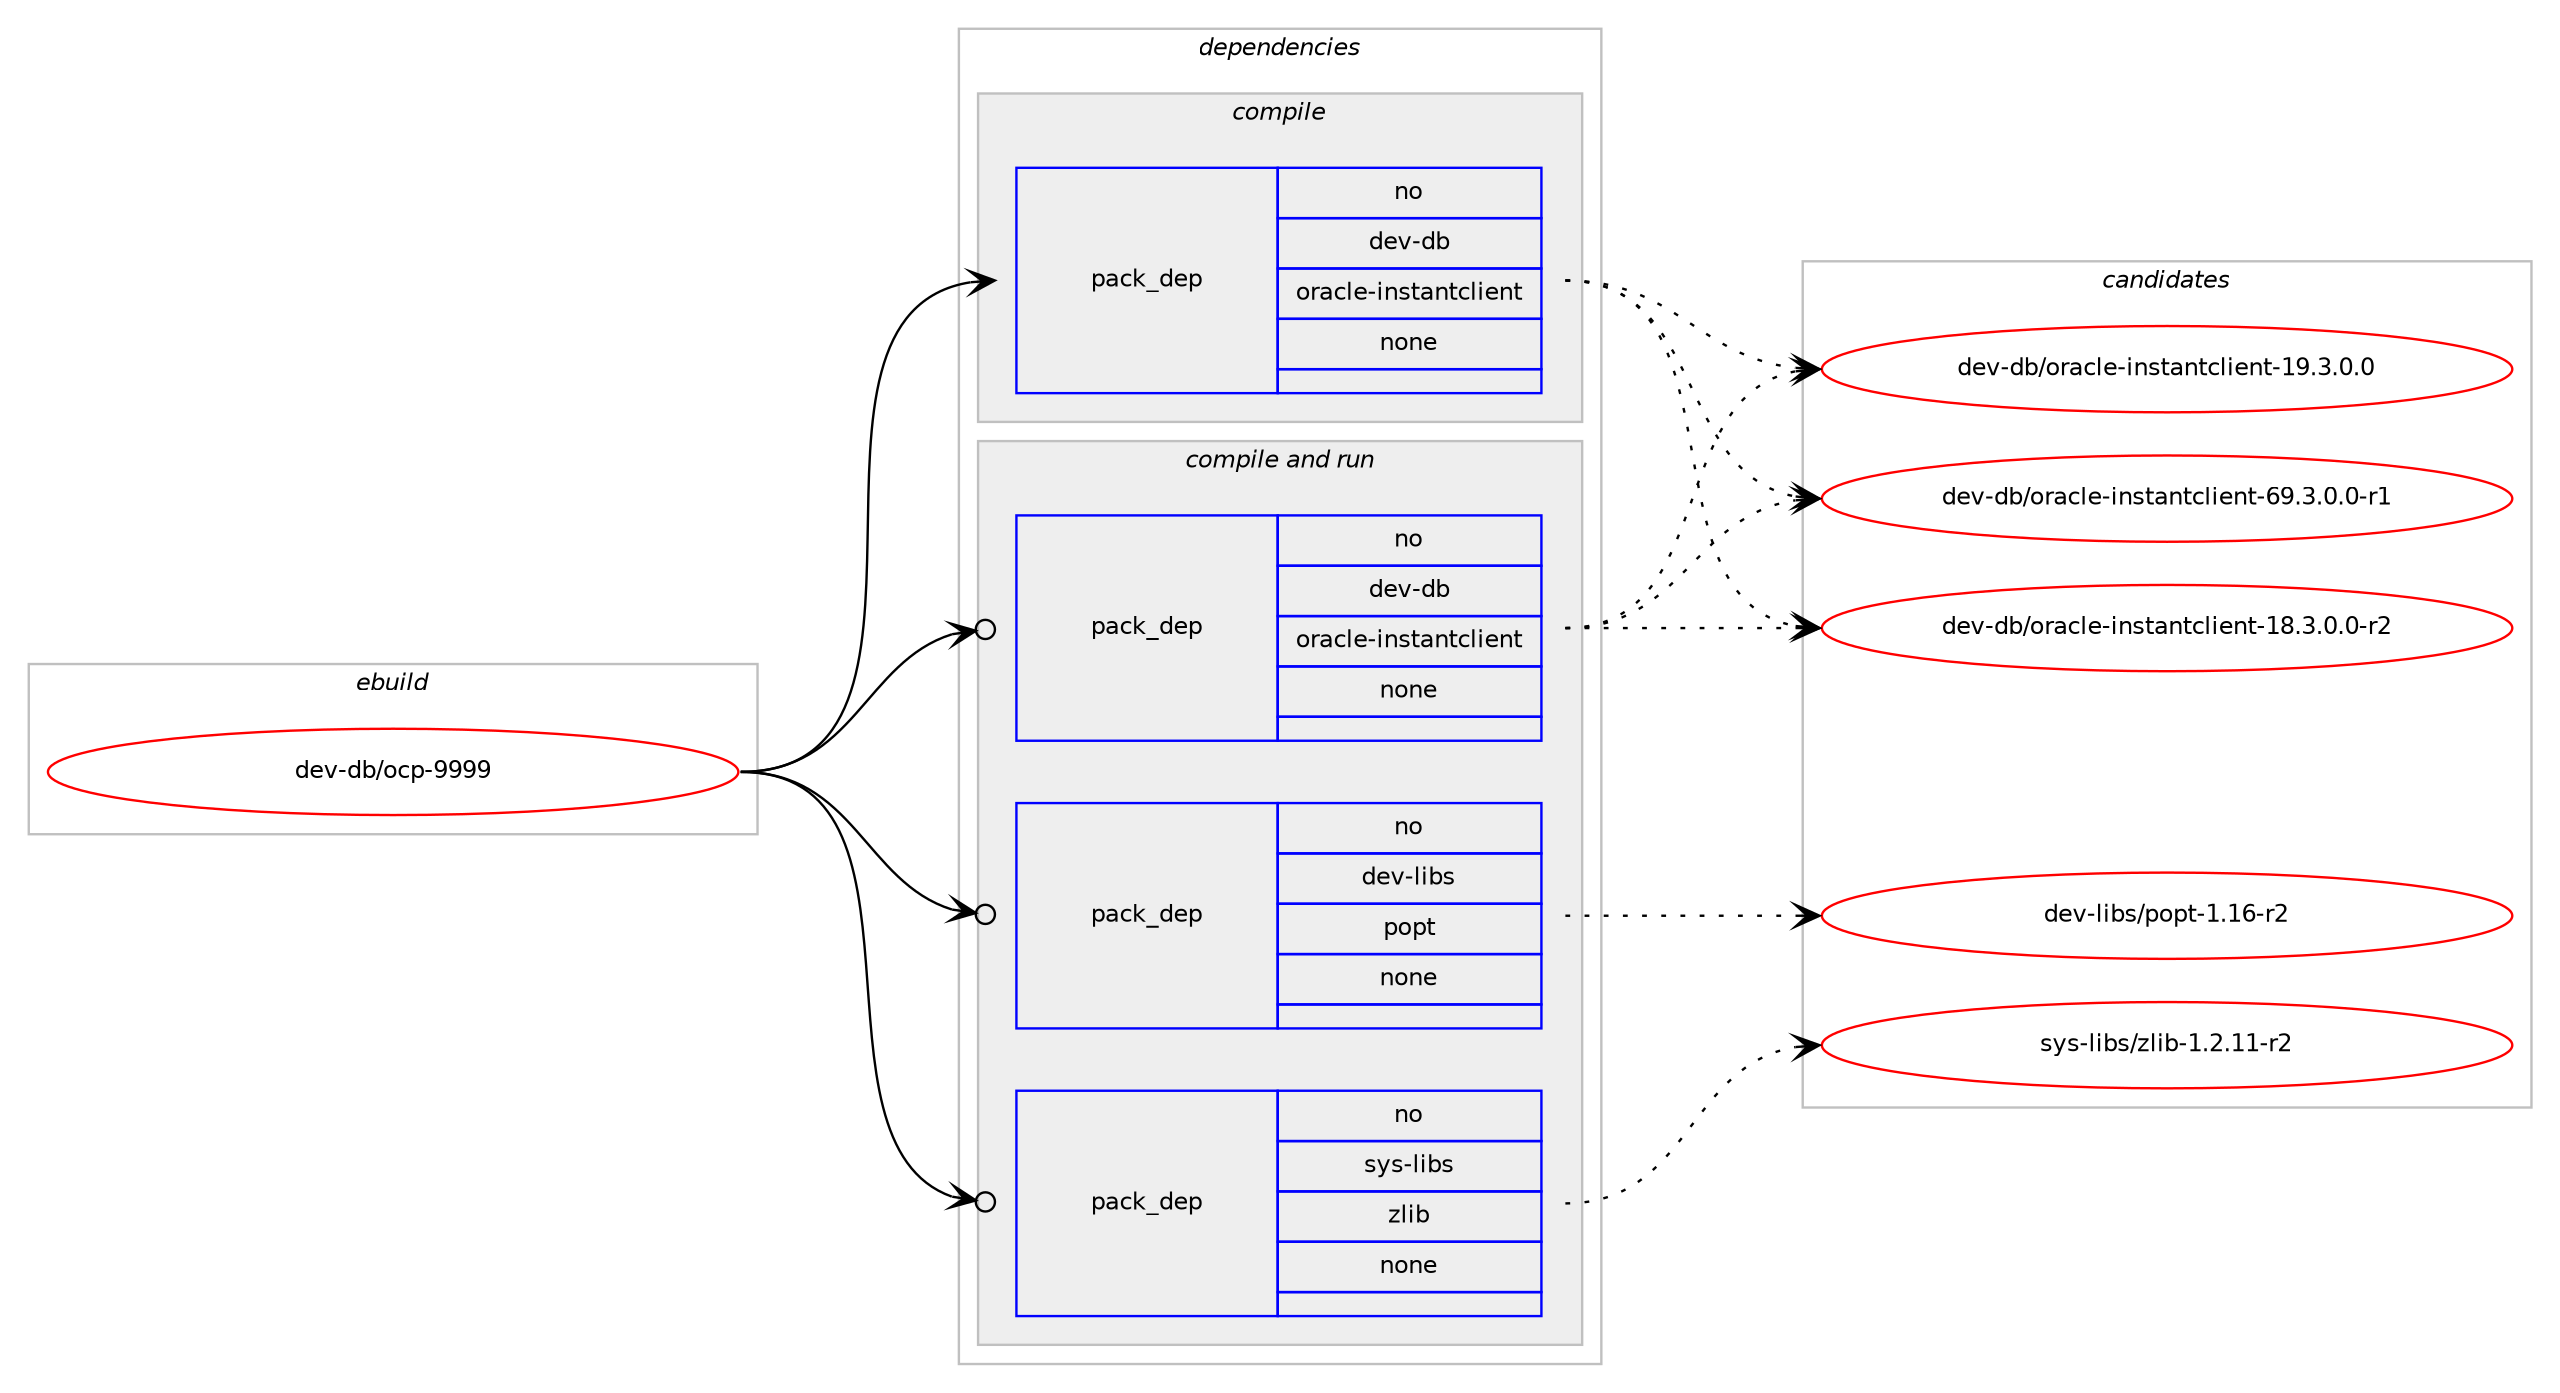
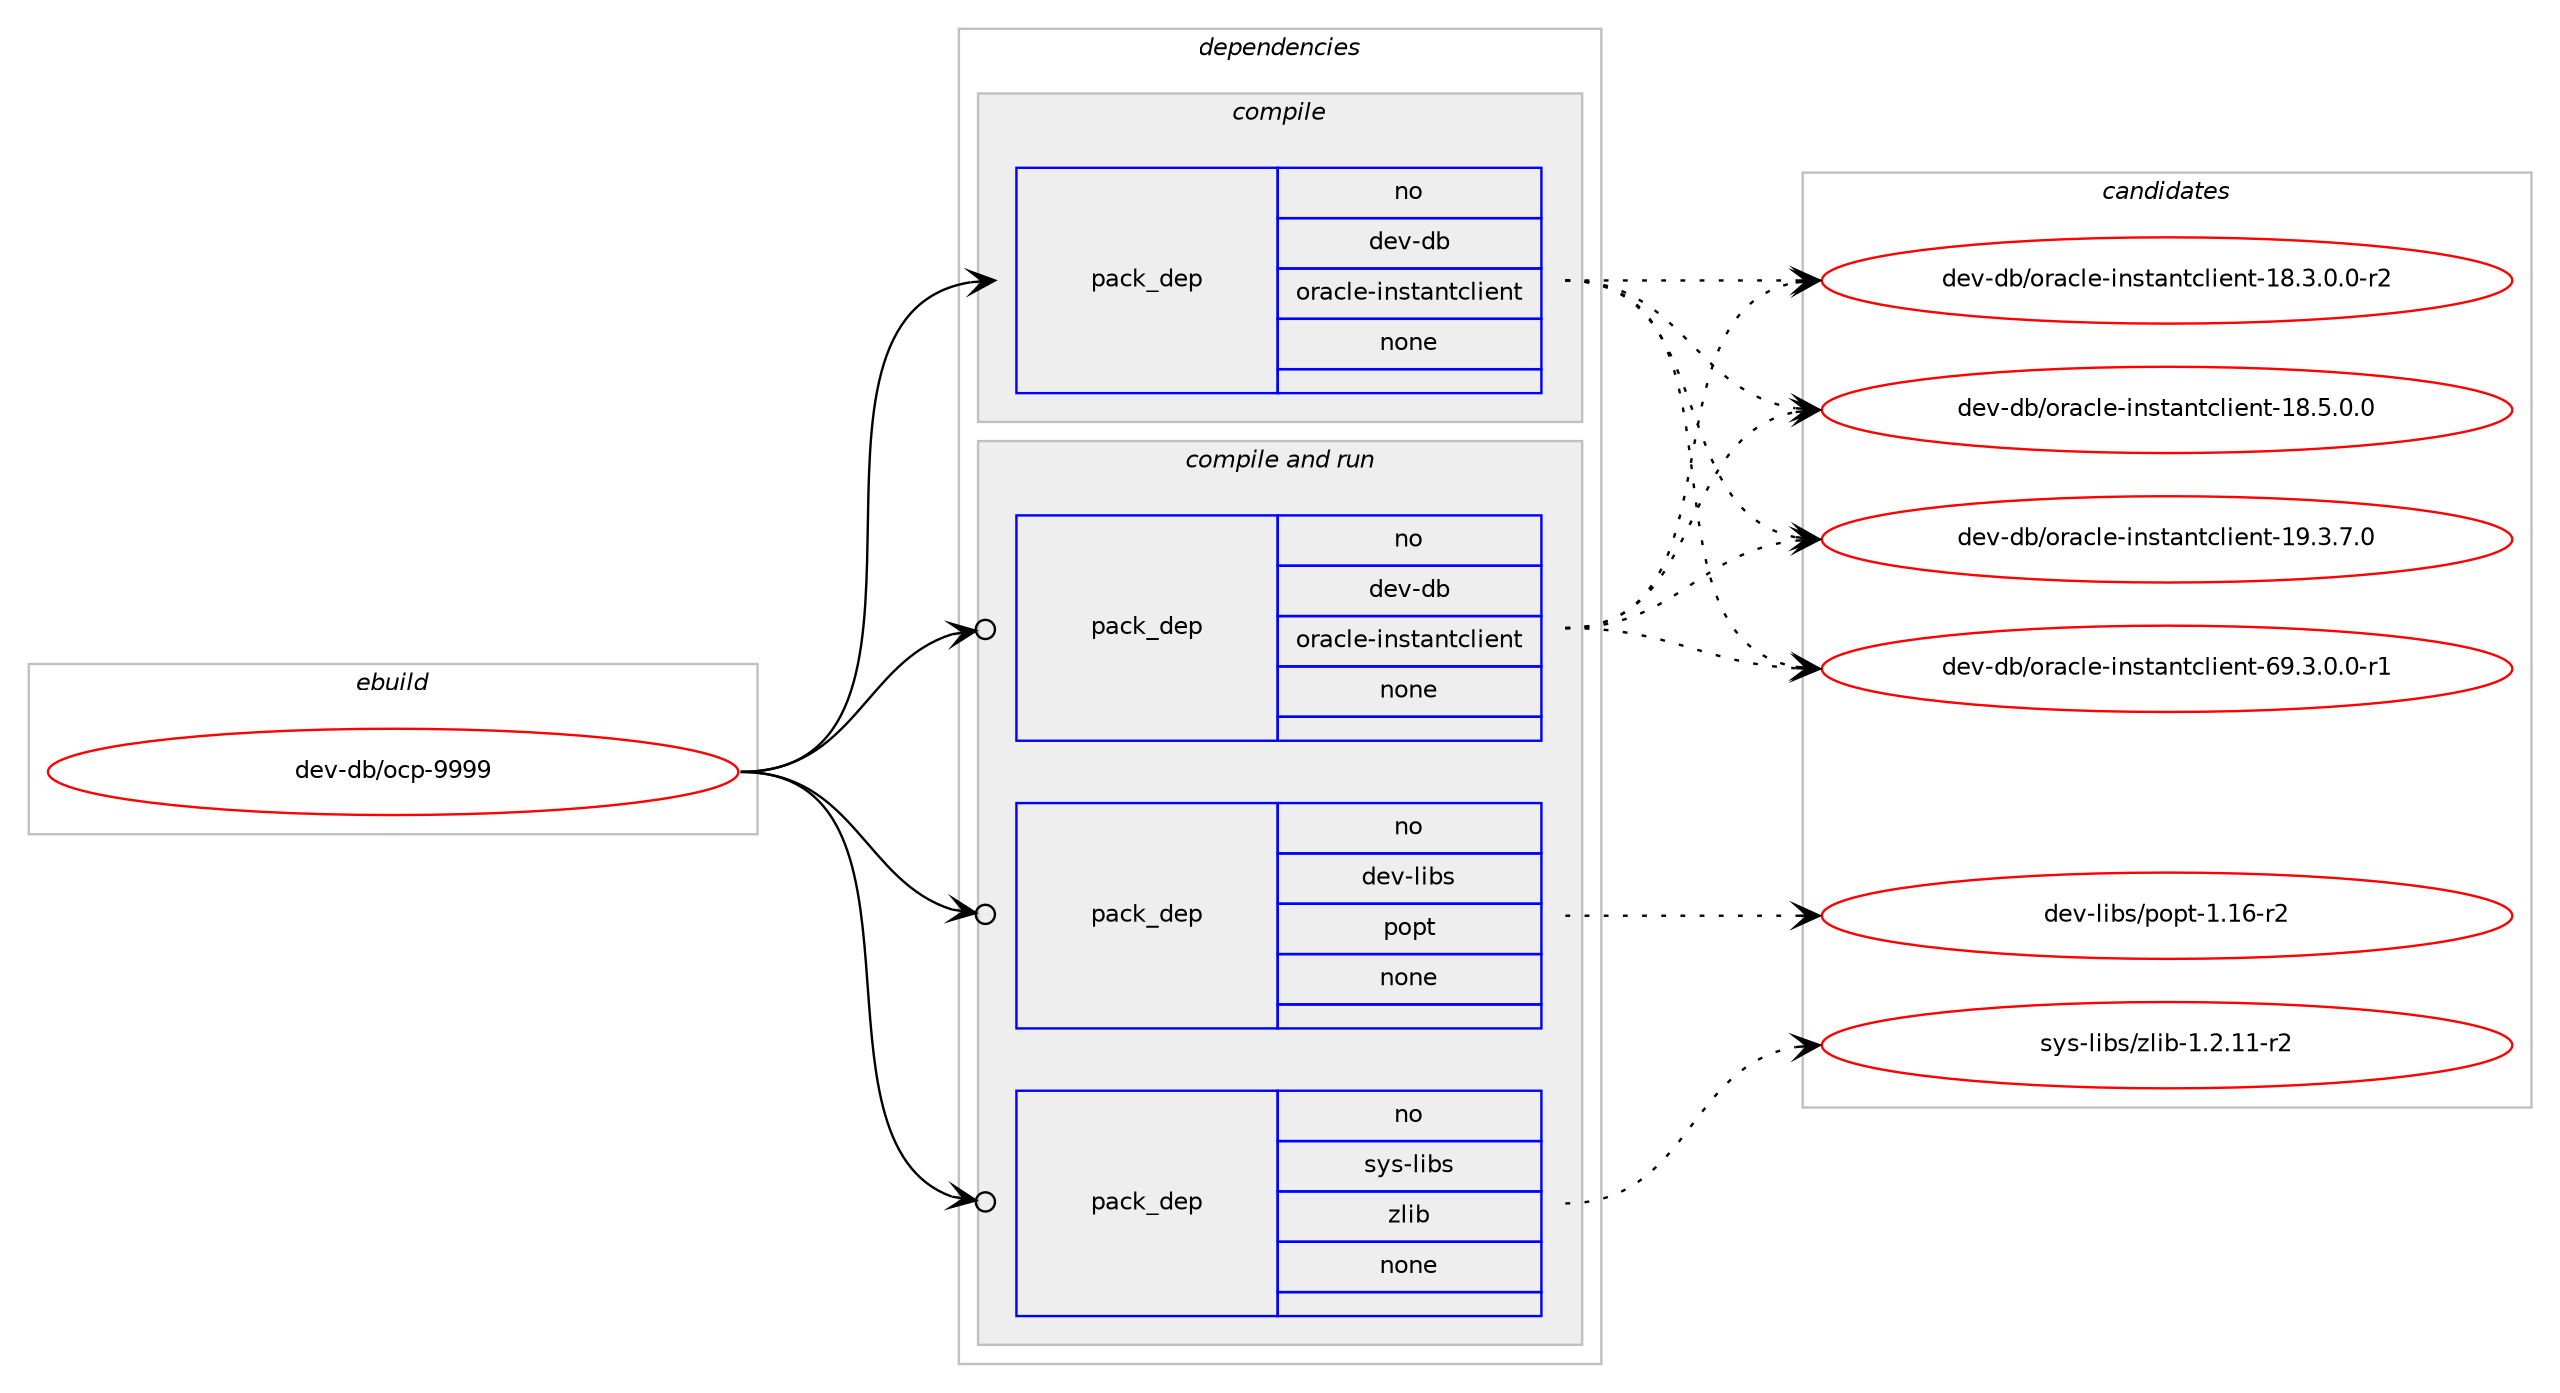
node "dev-db/oracle-instantclient-19.3.0.0": label "dev-db/oracle-instantclient-19.3.0.0" -> "dev-db/oracle-instantclient-19.3.7.0"
node "dev-db/oracle-instantclient-18.5.0.0": added
